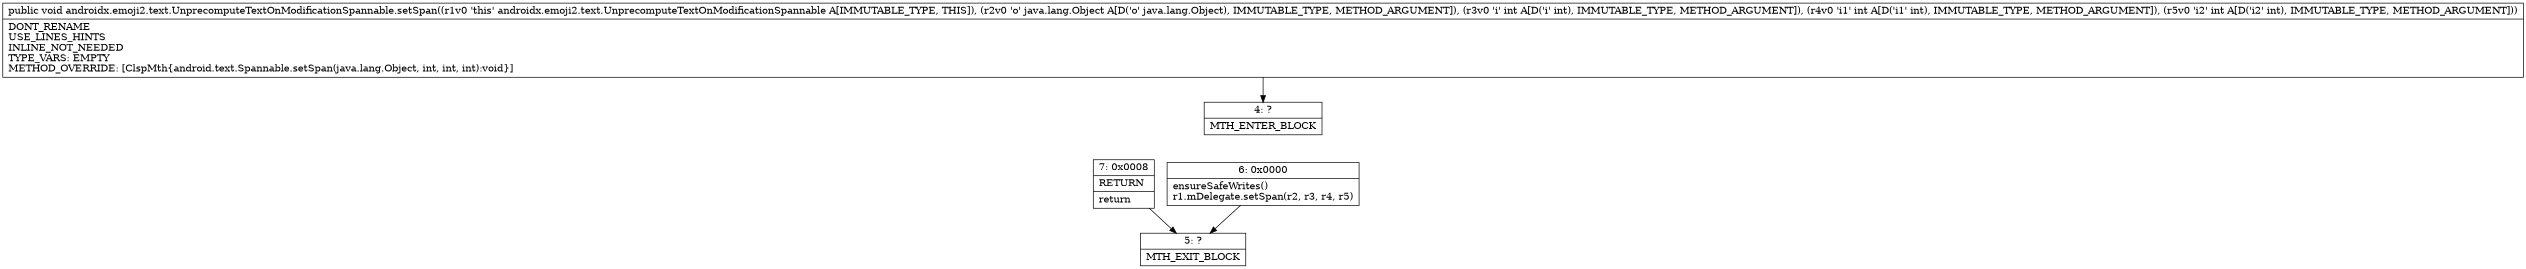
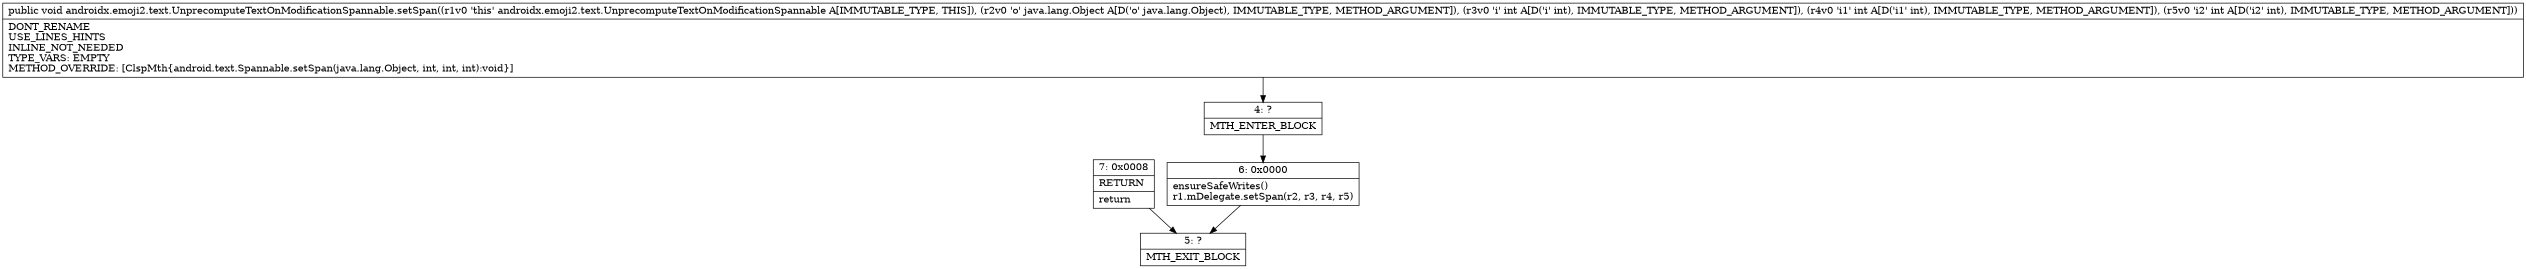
edge "4: ?" -> "6: 0x0000": added
